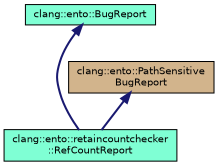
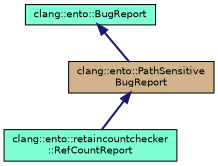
edge "clang::ento::retaincountchecker ::RefCountReport" -> "clang::ento::BugReport": now "clang::ento::PathSensitive BugReport" -> "clang::ento::BugReport"
